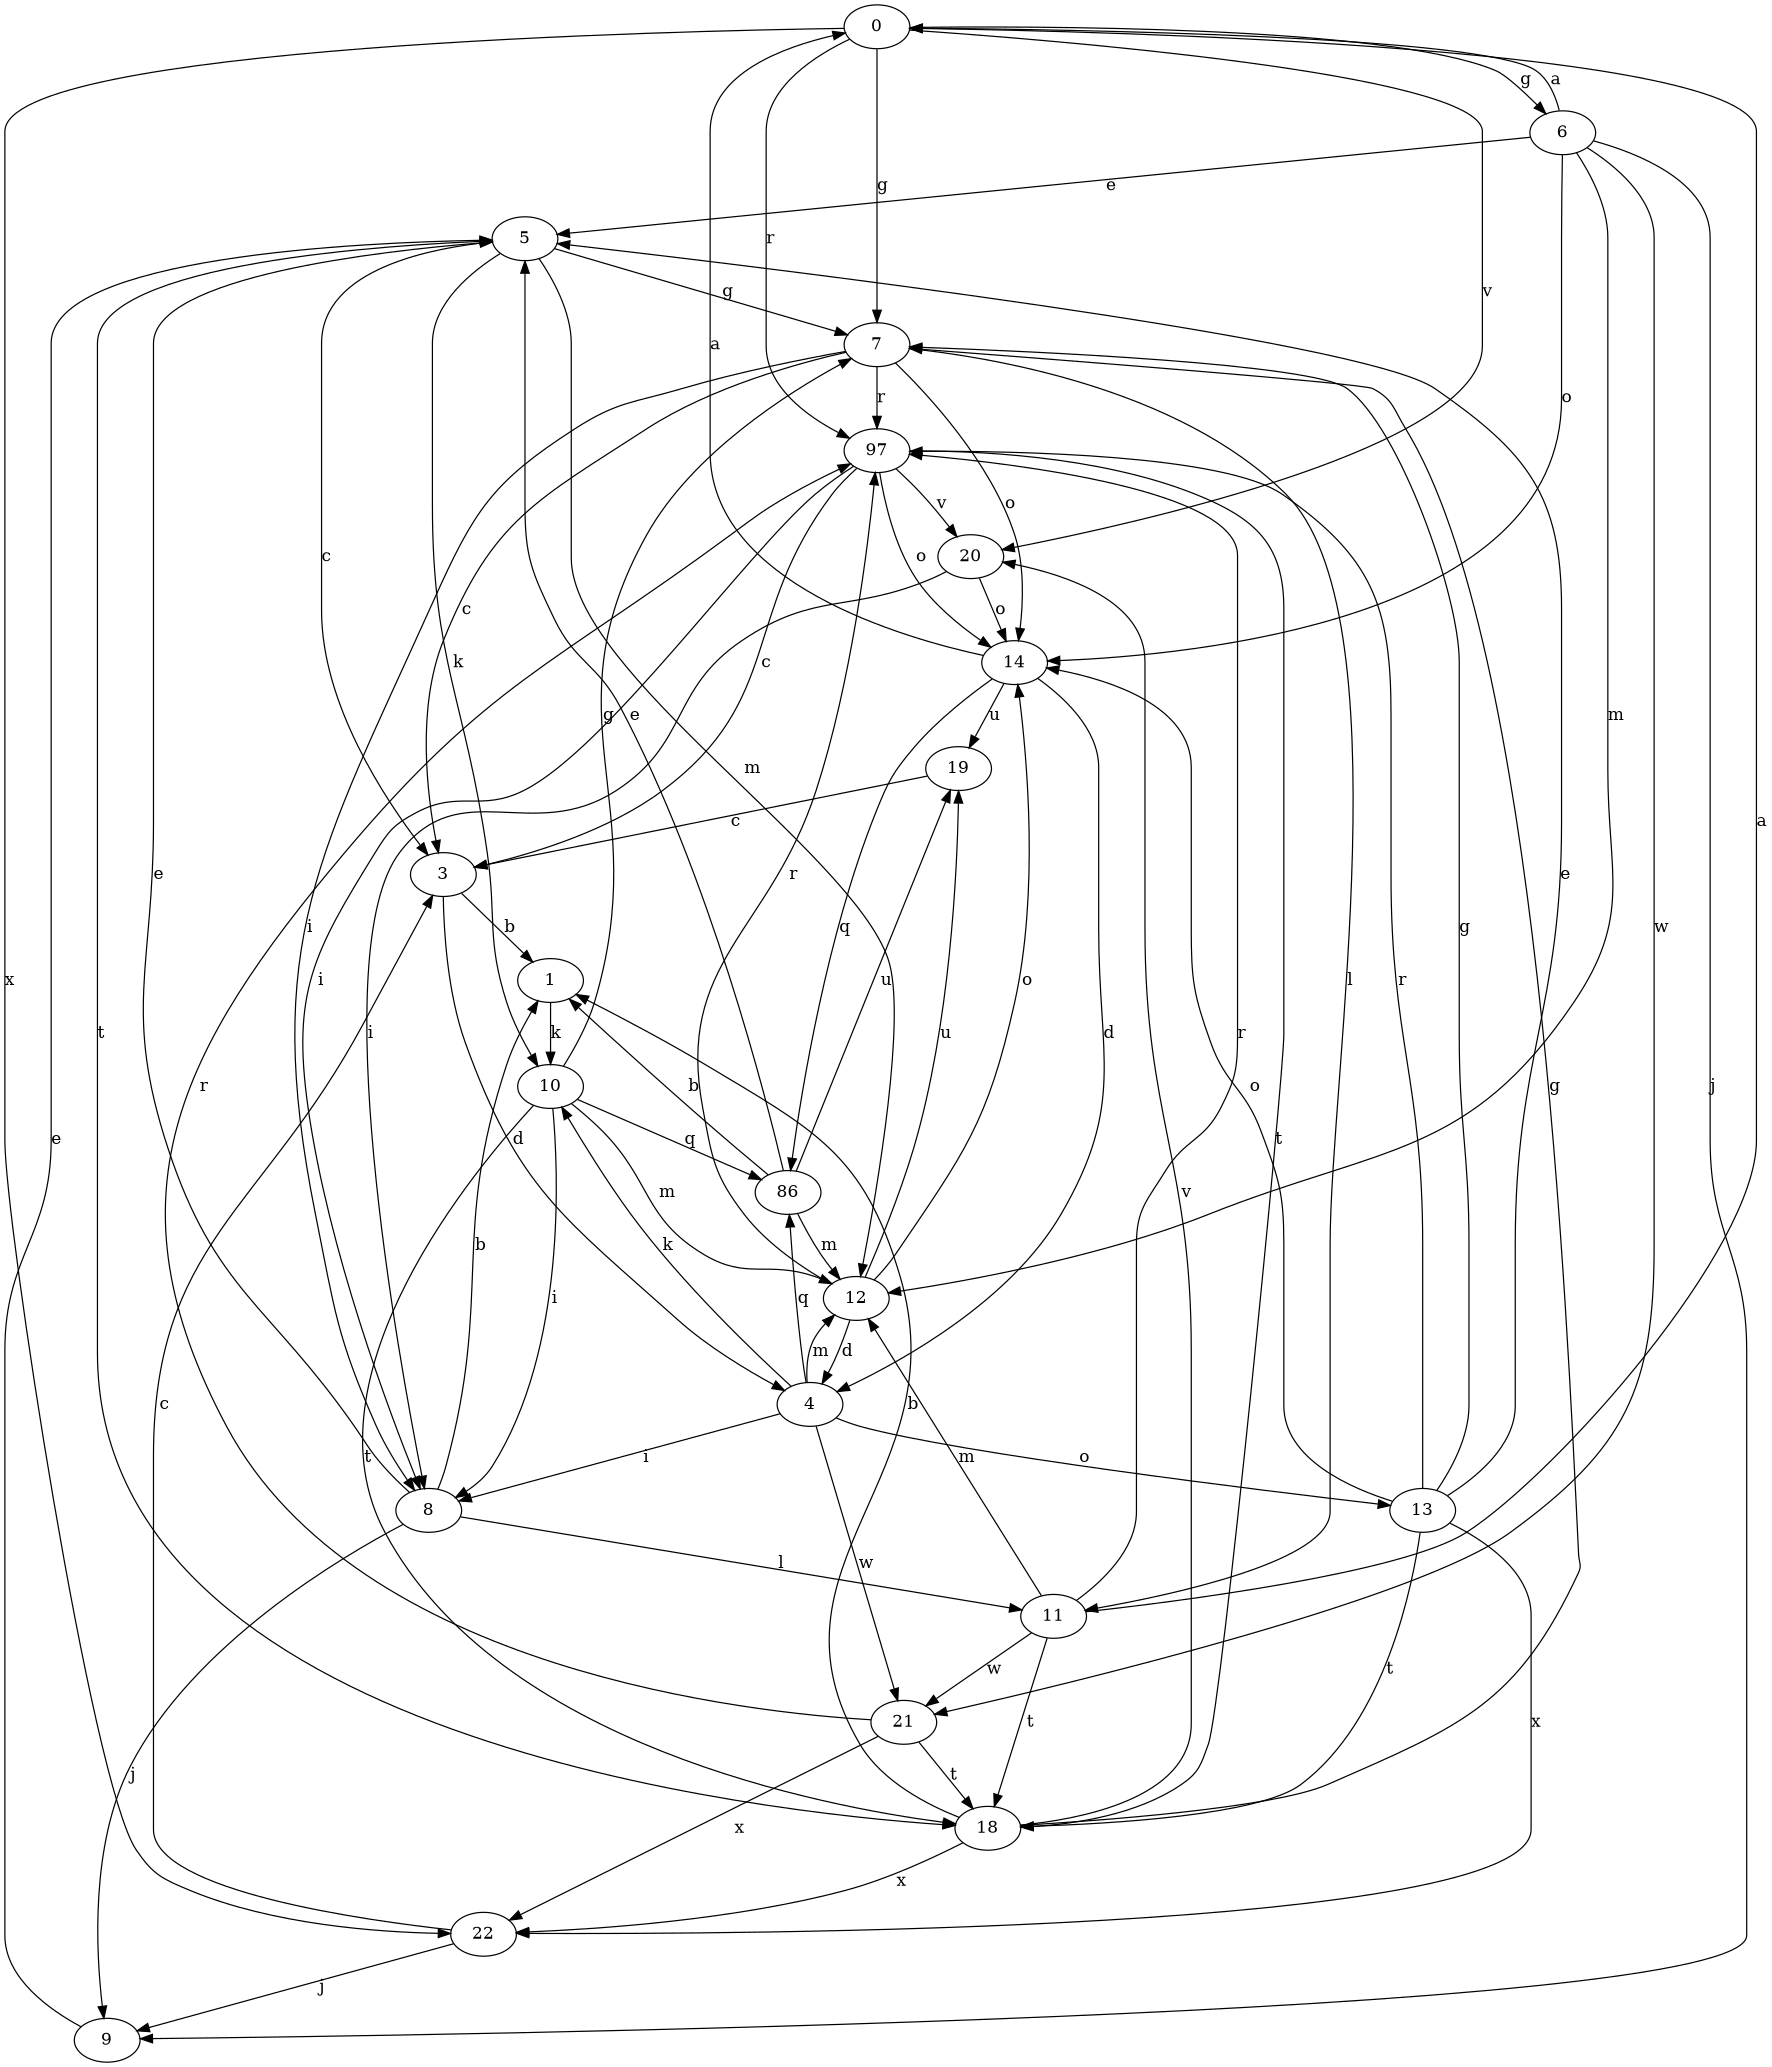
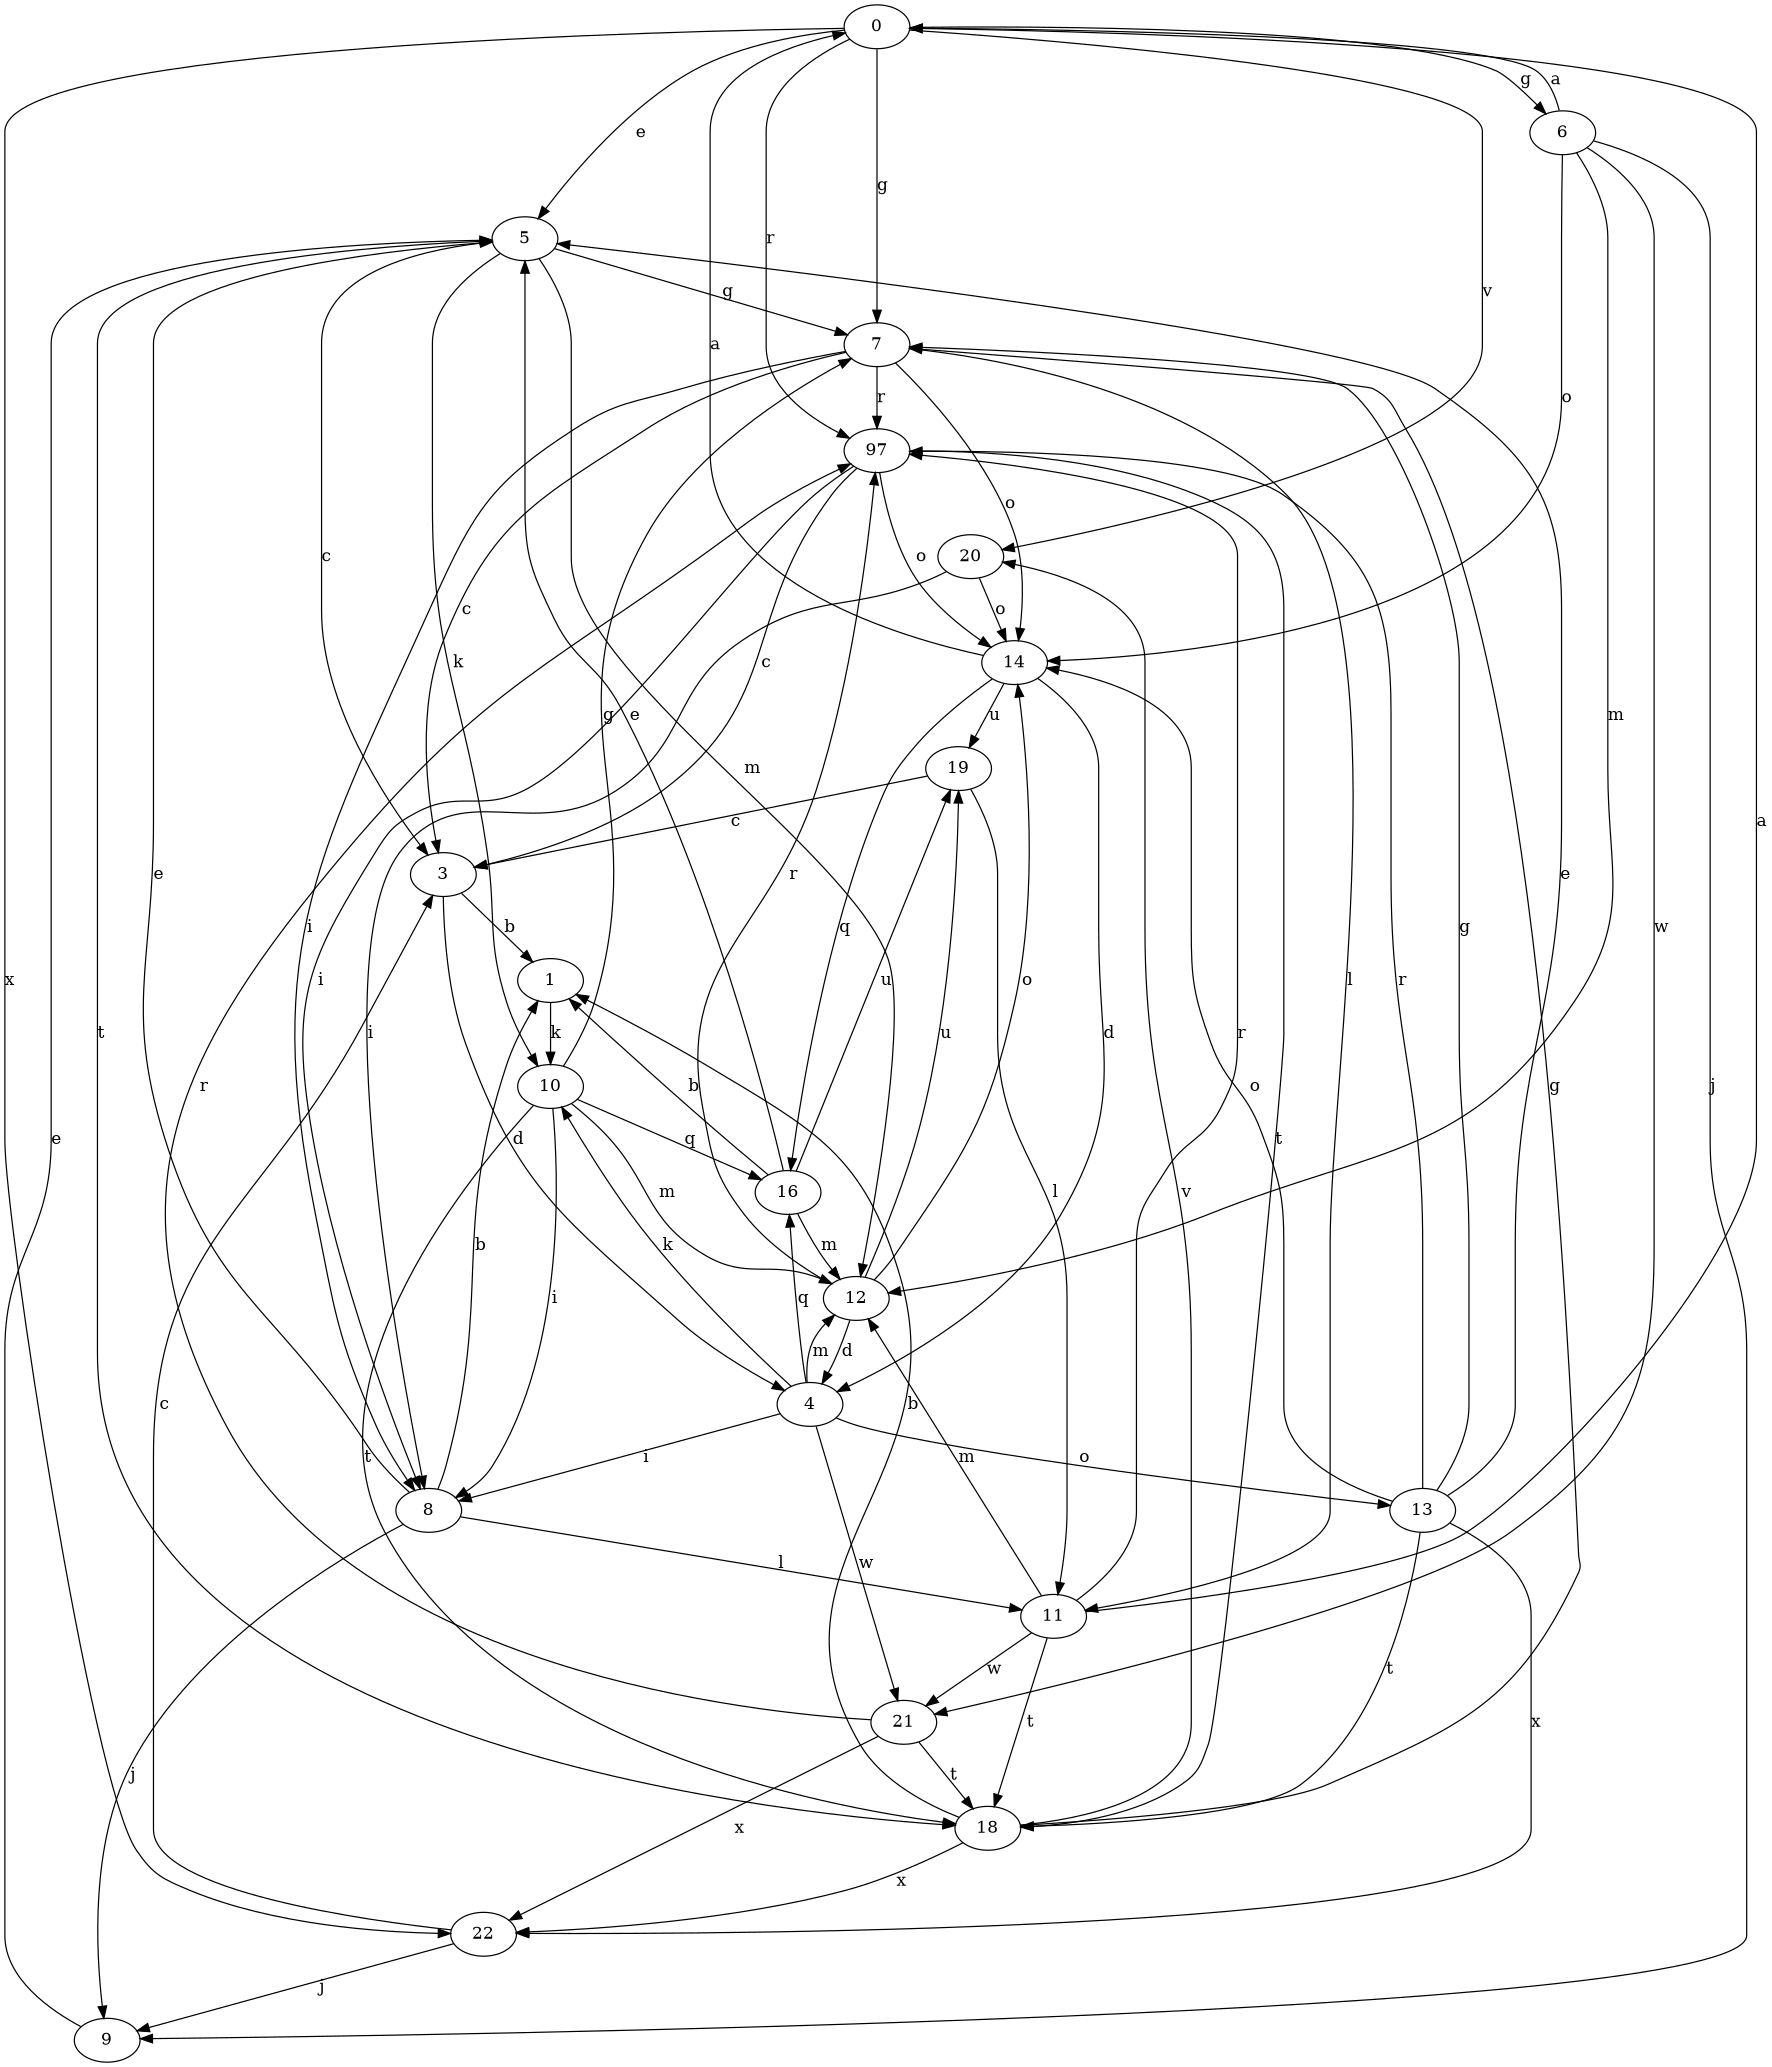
edge "6" -> "5": now "0" -> "5"
edge "97" -> "20": removed, label "v"
edge "19" -> "11": added, label "l"
node "86": label "86" -> "16"
